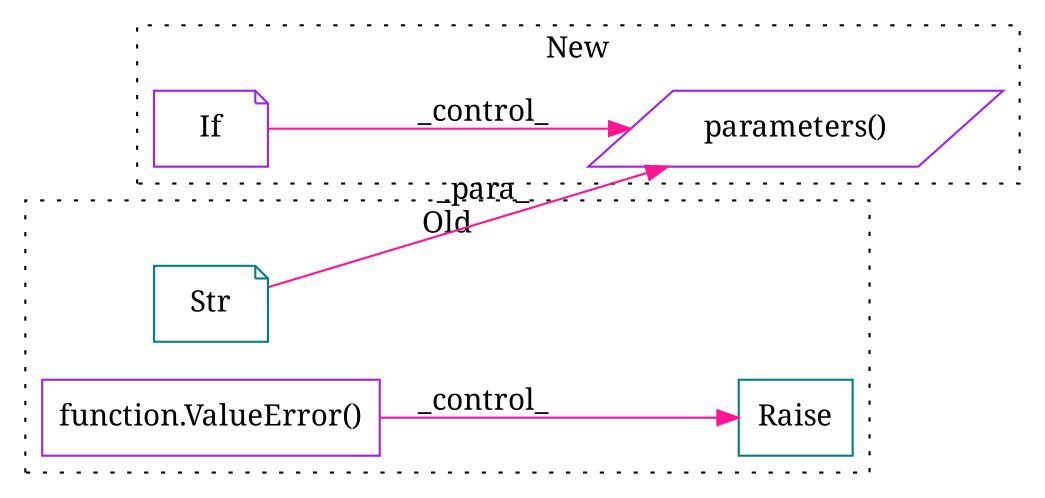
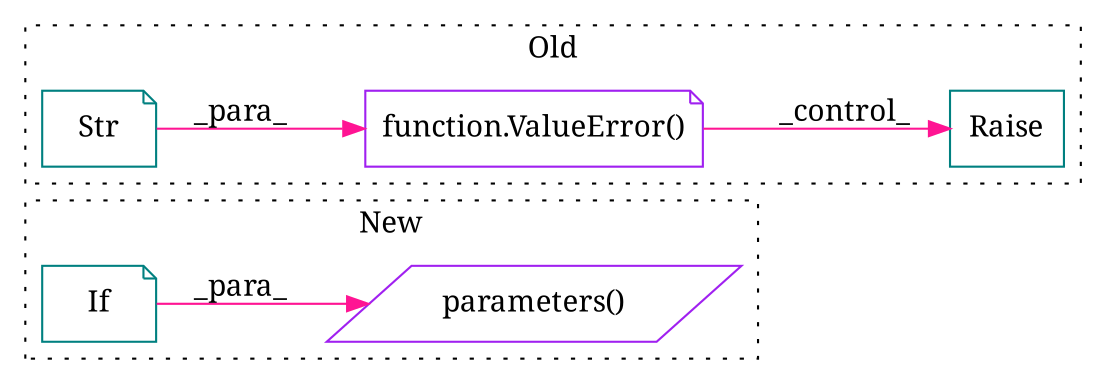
edge "If" -> "parameters()": label "_control_" -> "_para_"
node "If": color purple -> teal
edge "Str" -> "parameters()": now "Str" -> "function.ValueError()"
node "function.ValueError()": shape box -> note
